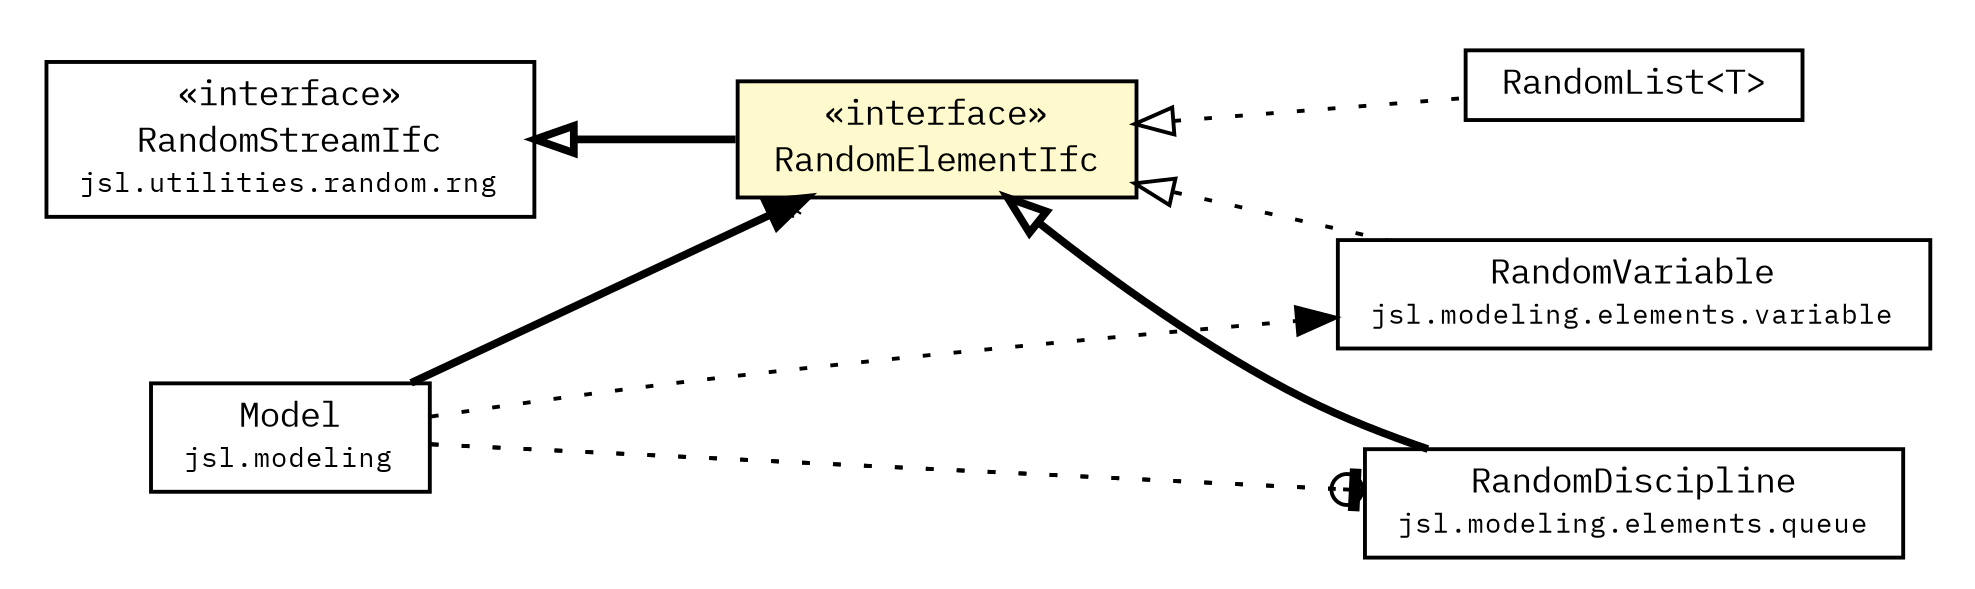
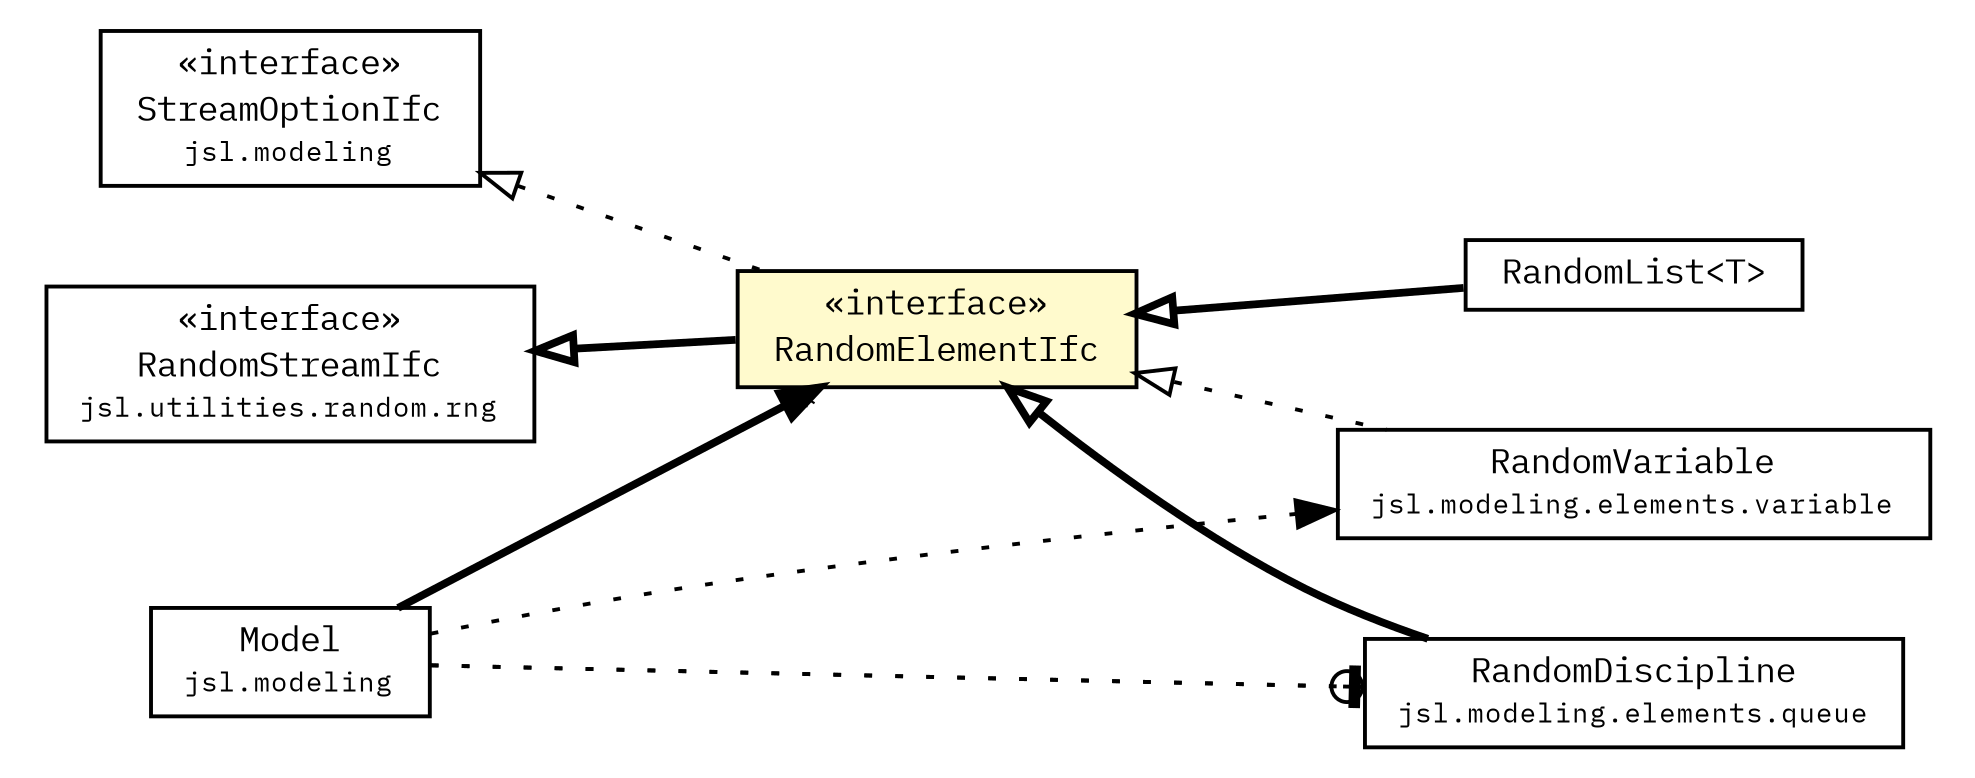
node "StreamOptionIfc": added
edge "RandomList<T>" -> "RandomElementIfc": style dotted -> bold
